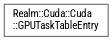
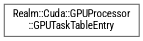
node "Realm::Cuda::Cuda ::GPUTaskTableEntry": label "Realm::Cuda::Cuda ::GPUTaskTableEntry" -> "Realm::Cuda::GPUProcessor ::GPUTaskTableEntry"
